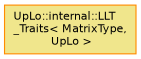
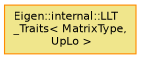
node "UpLo::internal::LLT _Traits< MatrixType, UpLo >": label "UpLo::internal::LLT _Traits< MatrixType, UpLo >" -> "Eigen::internal::LLT _Traits< MatrixType, UpLo >"
